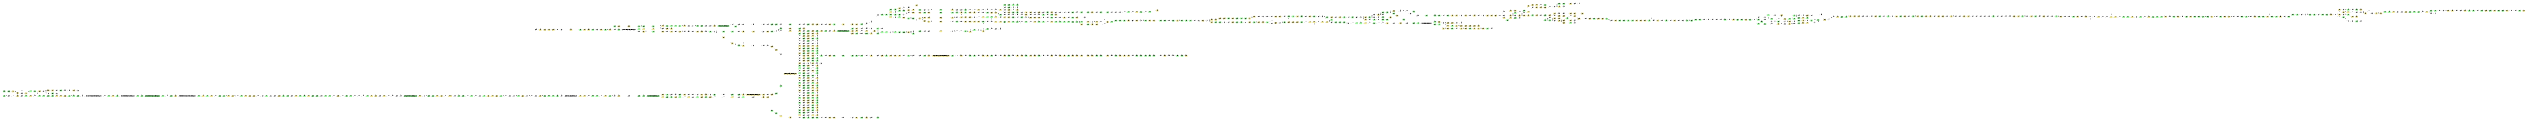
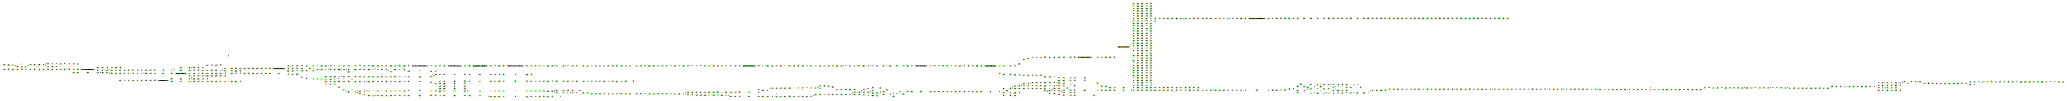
node "sarl": removed
node "popa": added
